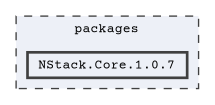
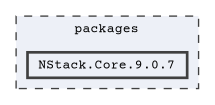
node "NStack.Core.1.0.7": label "NStack.Core.1.0.7" -> "NStack.Core.9.0.7"
